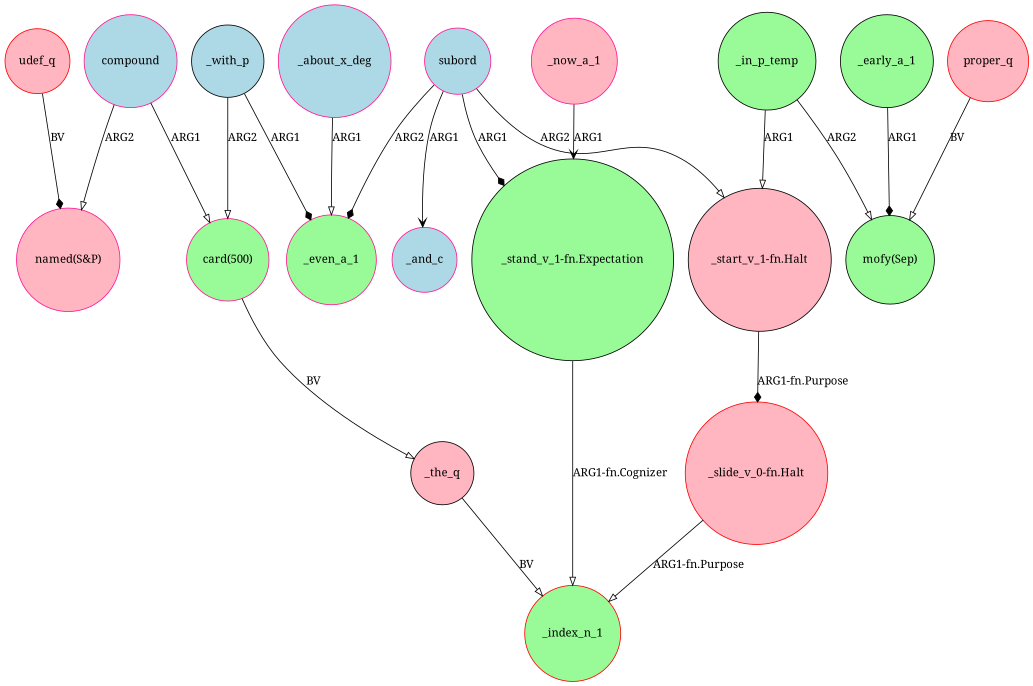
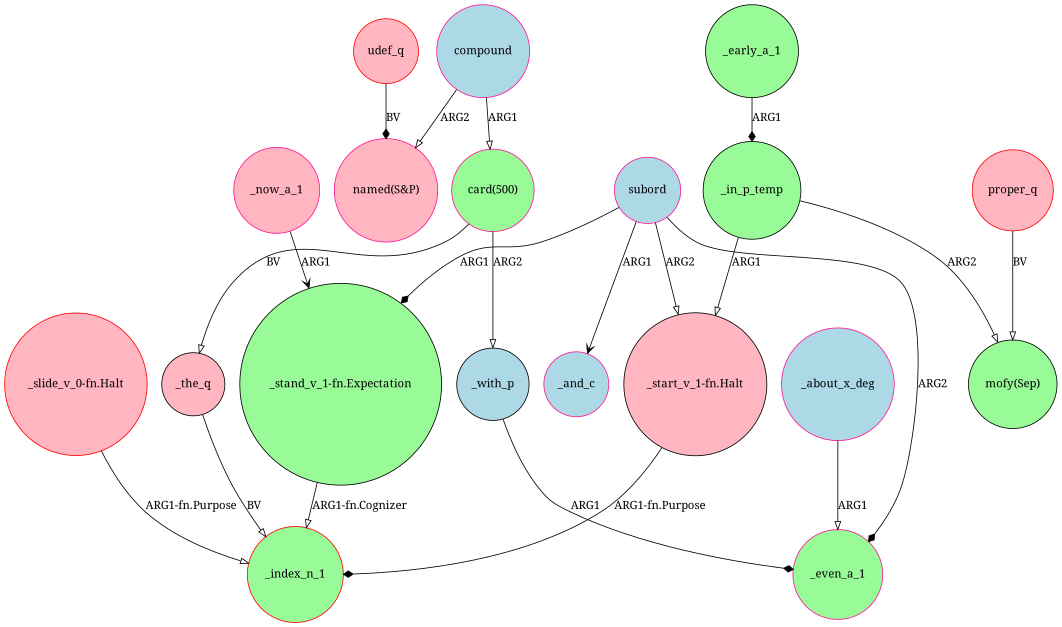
edge "_with_p" -> "card(500)": reversed
edge "_early_a_1" -> "mofy(Sep)": now "_early_a_1" -> "_in_p_temp"
edge "_start_v_1-fn.Halt" -> "_slide_v_0-fn.Halt": now "_start_v_1-fn.Halt" -> "_index_n_1"
